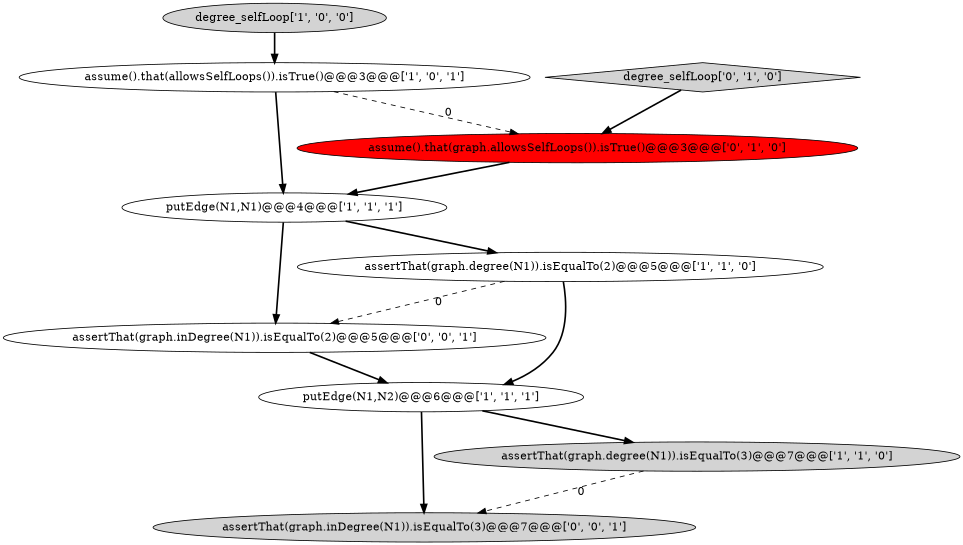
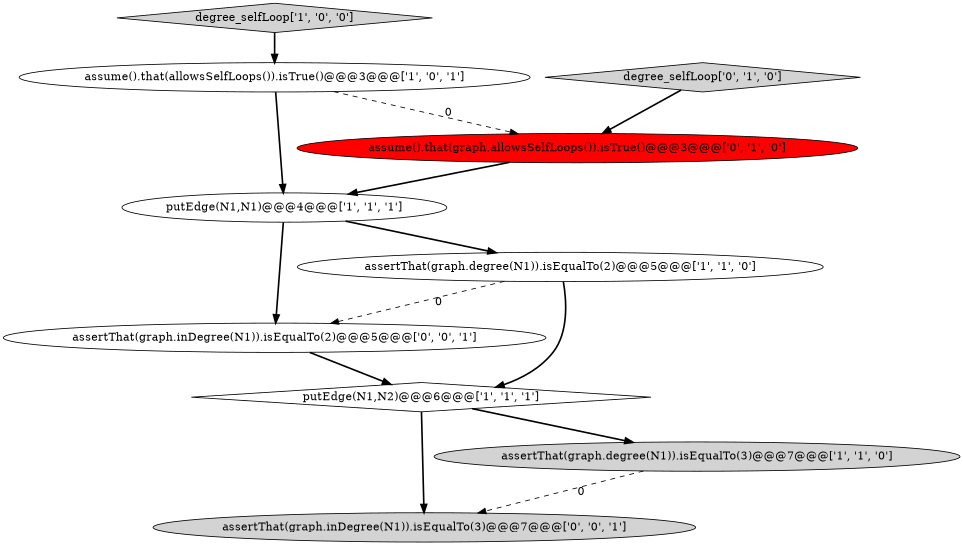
node "degree_selfLoop['1', '0', '0']": shape ellipse -> diamond
node "putEdge(N1,N2)@@@6@@@['1', '1', '1']": shape ellipse -> diamond
